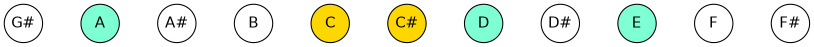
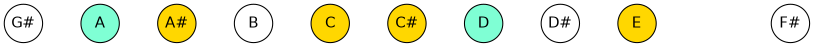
node "A#": fillcolor white -> gold
node "E": fillcolor aquamarine -> gold
node "F": removed
